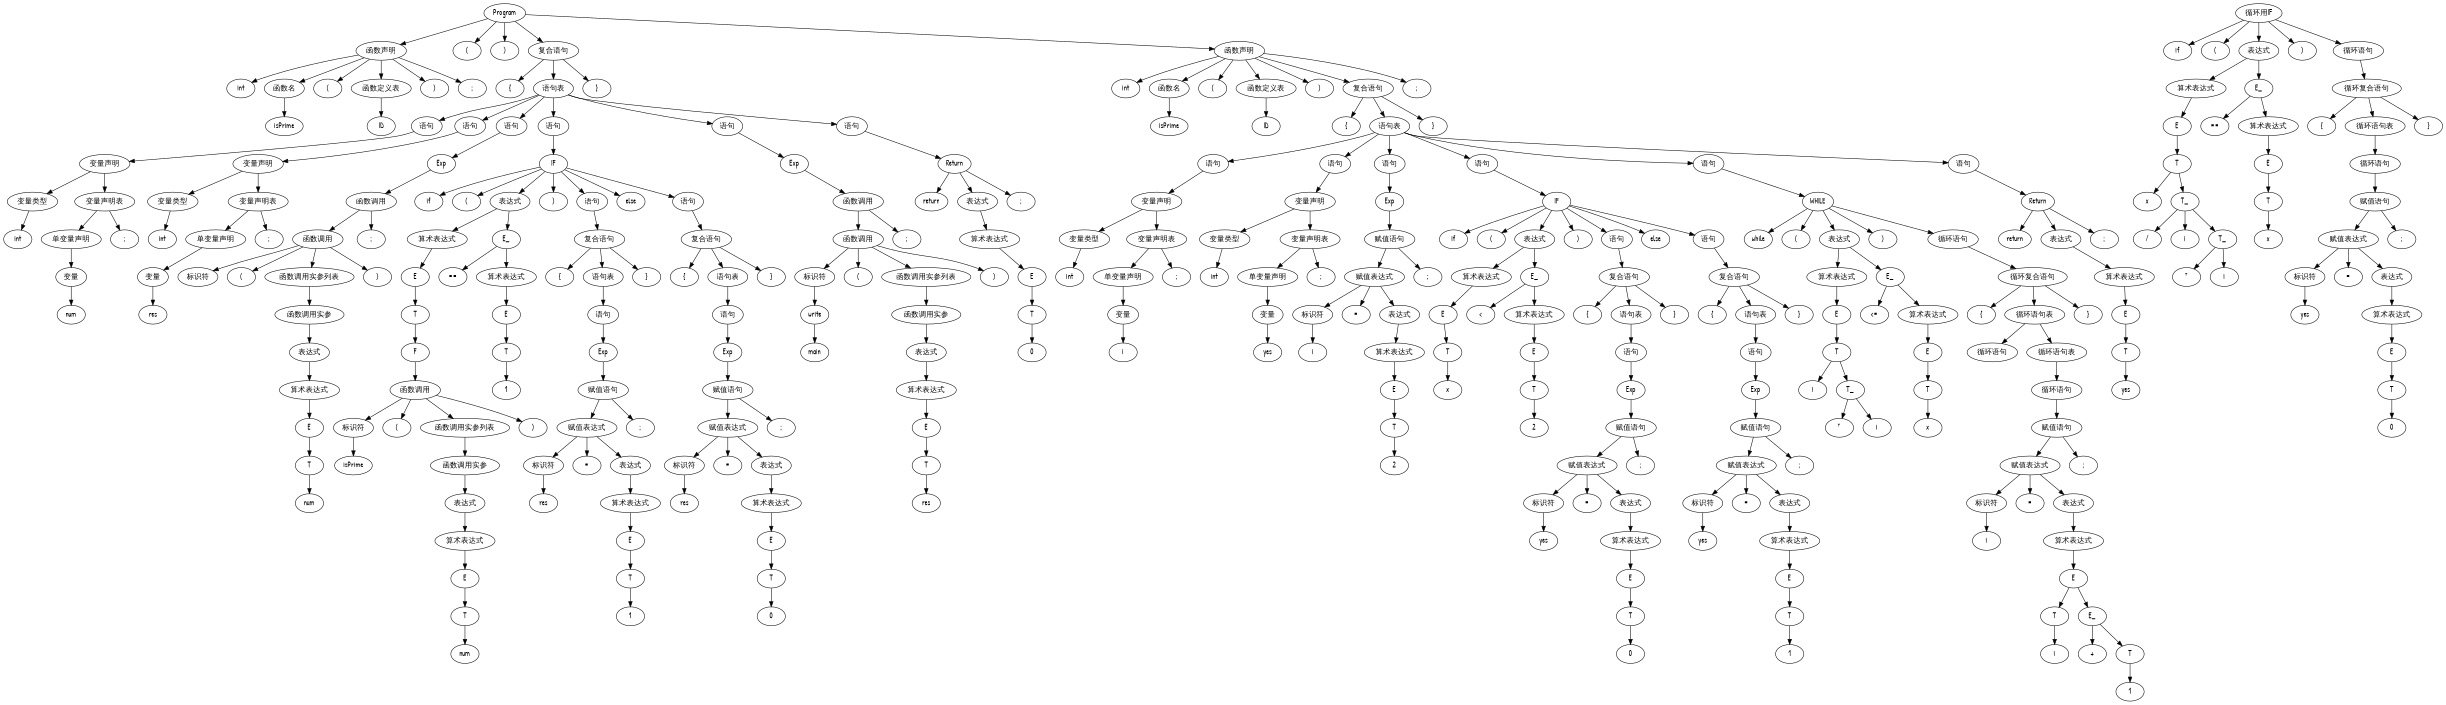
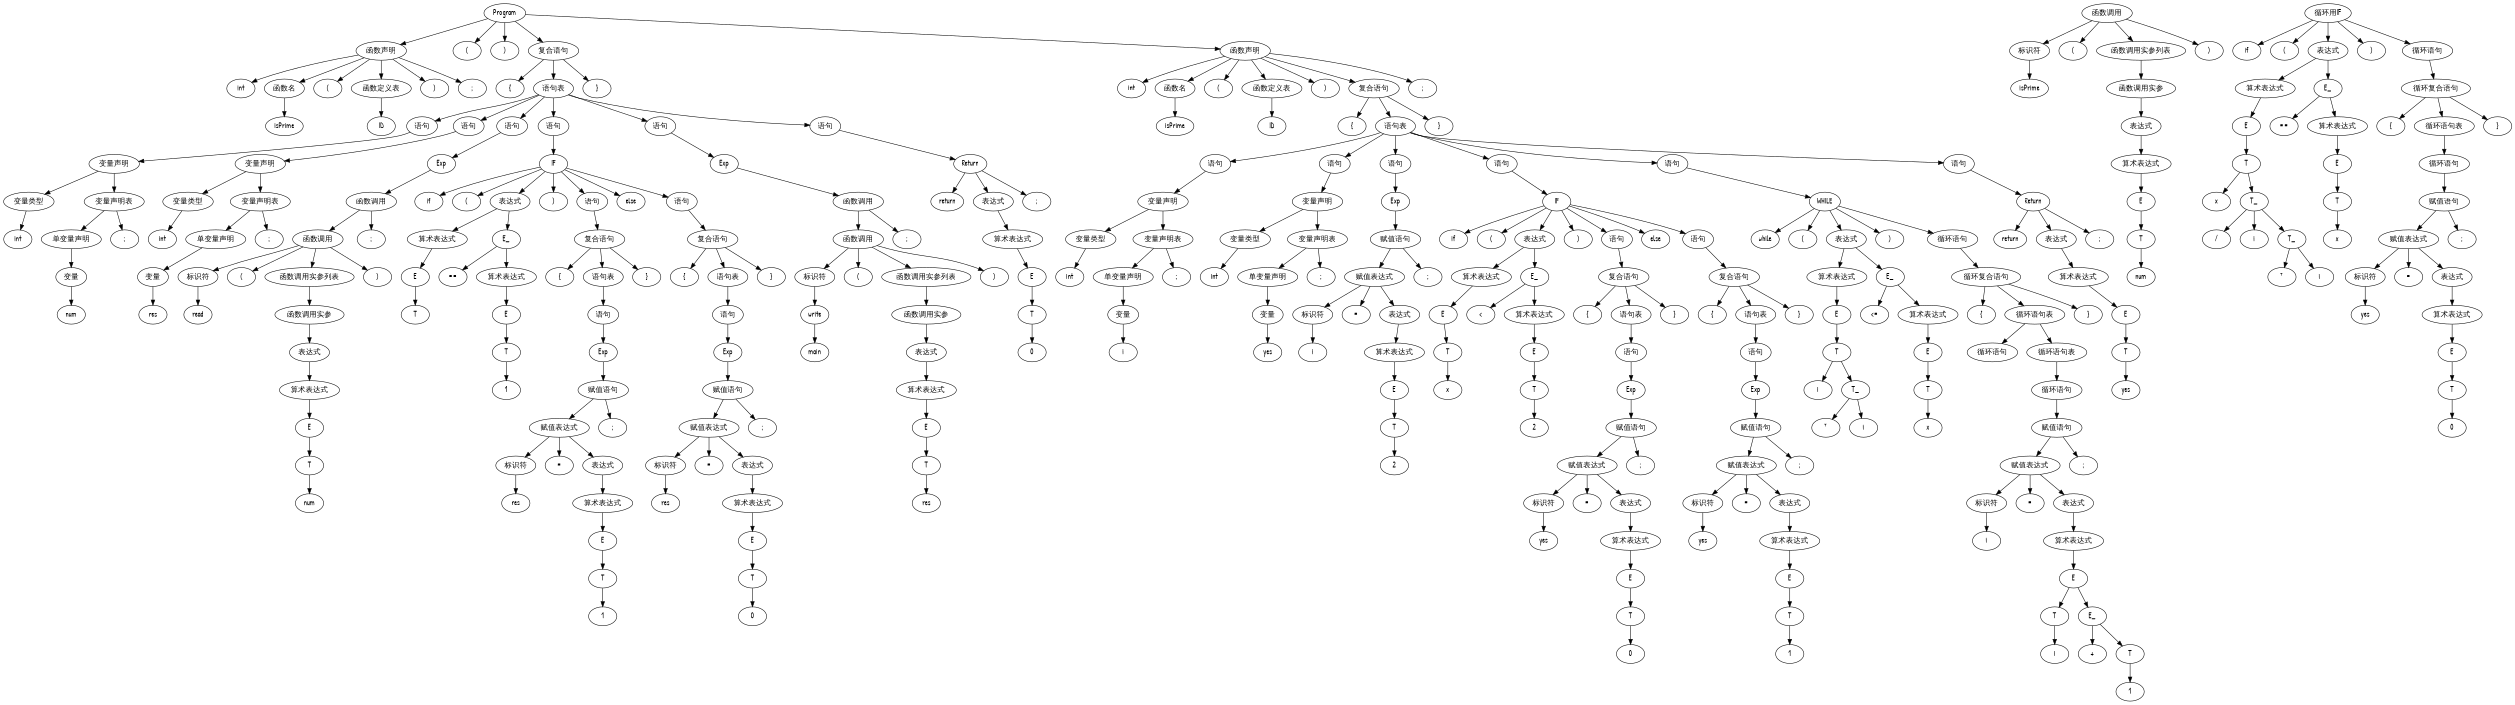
node "read": added
node "F": removed
